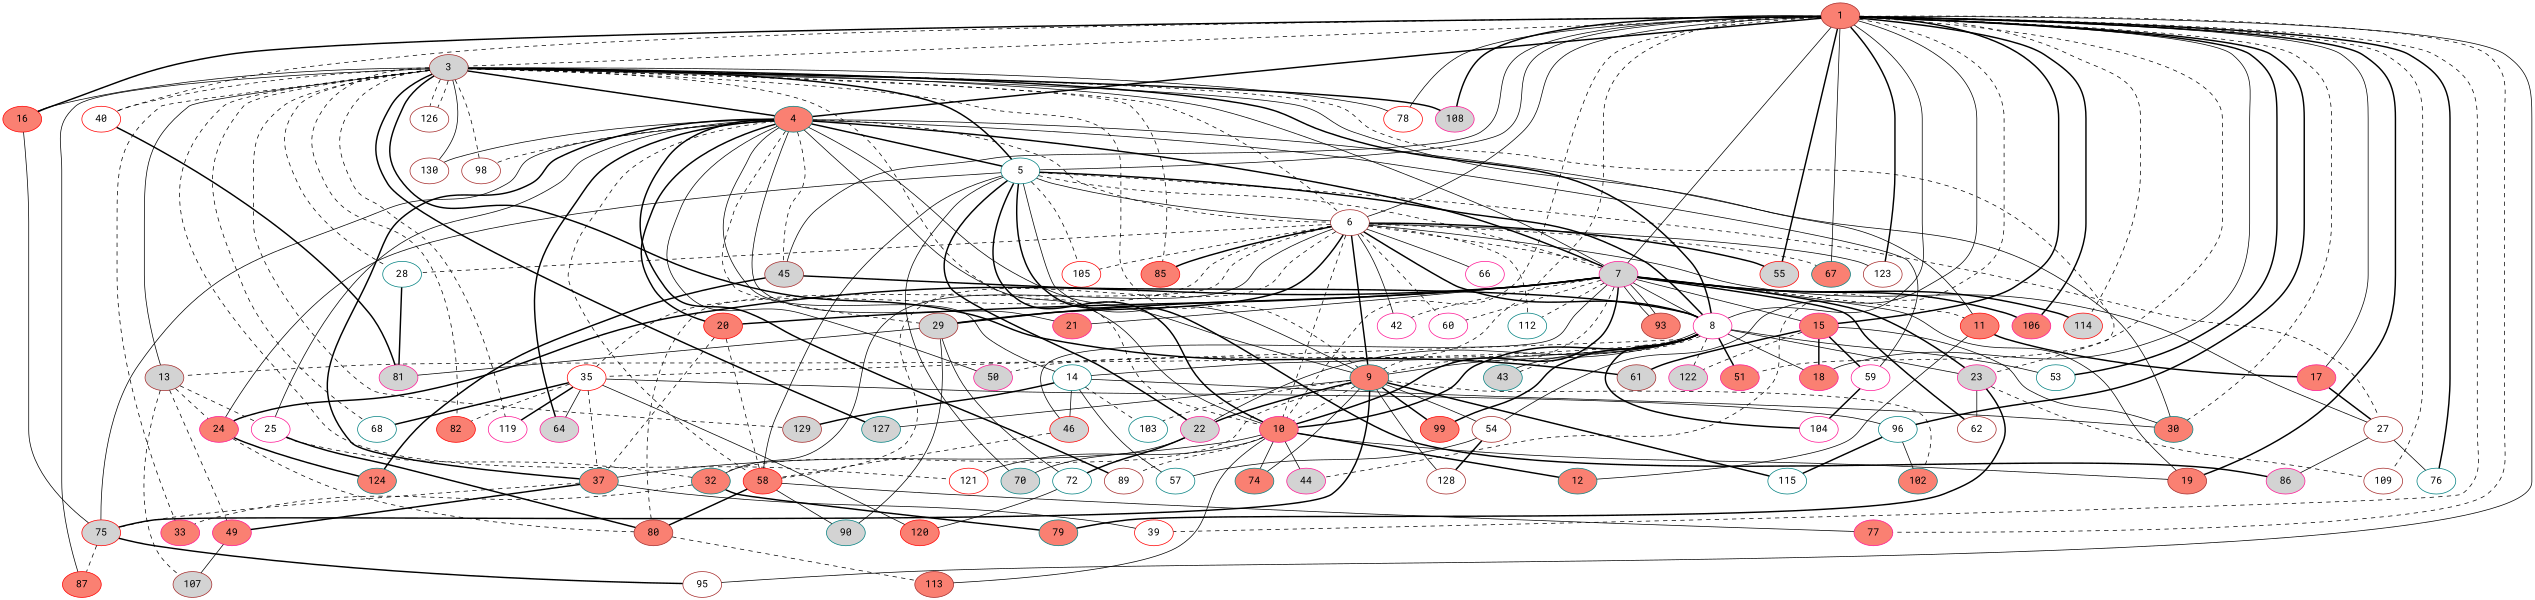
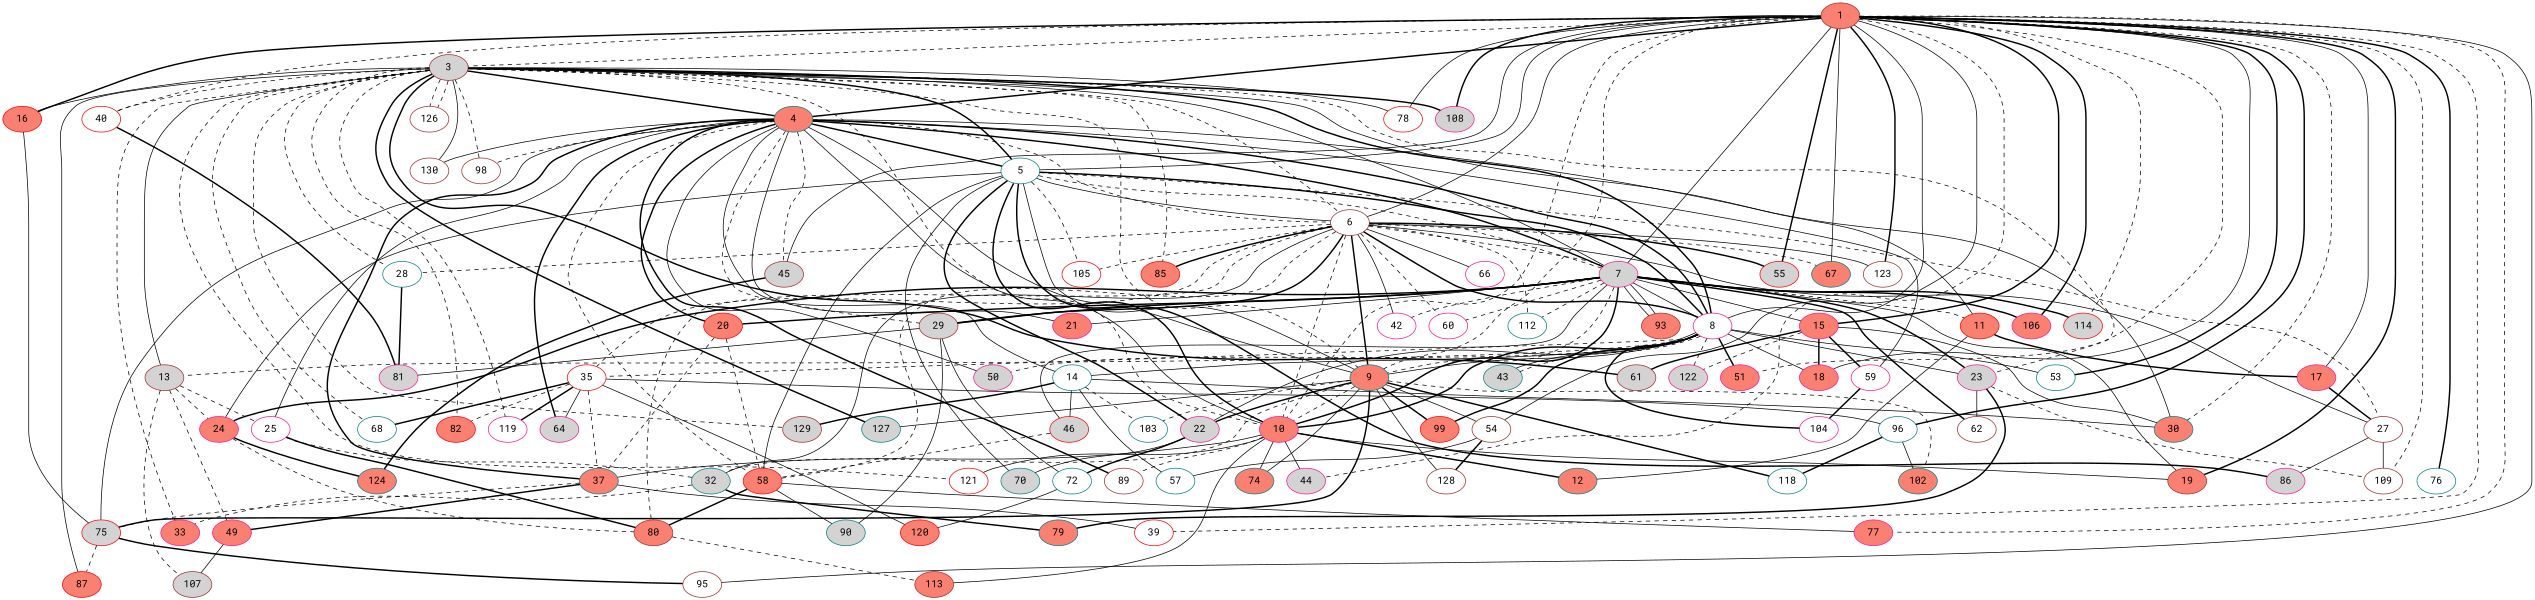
edge "45" -- "8": now "4" -- "8"
edge "27" -- "76": now "27" -- "109"
node "32": fillcolor salmon -> lightgrey
node "115": label "115" -> "118"
